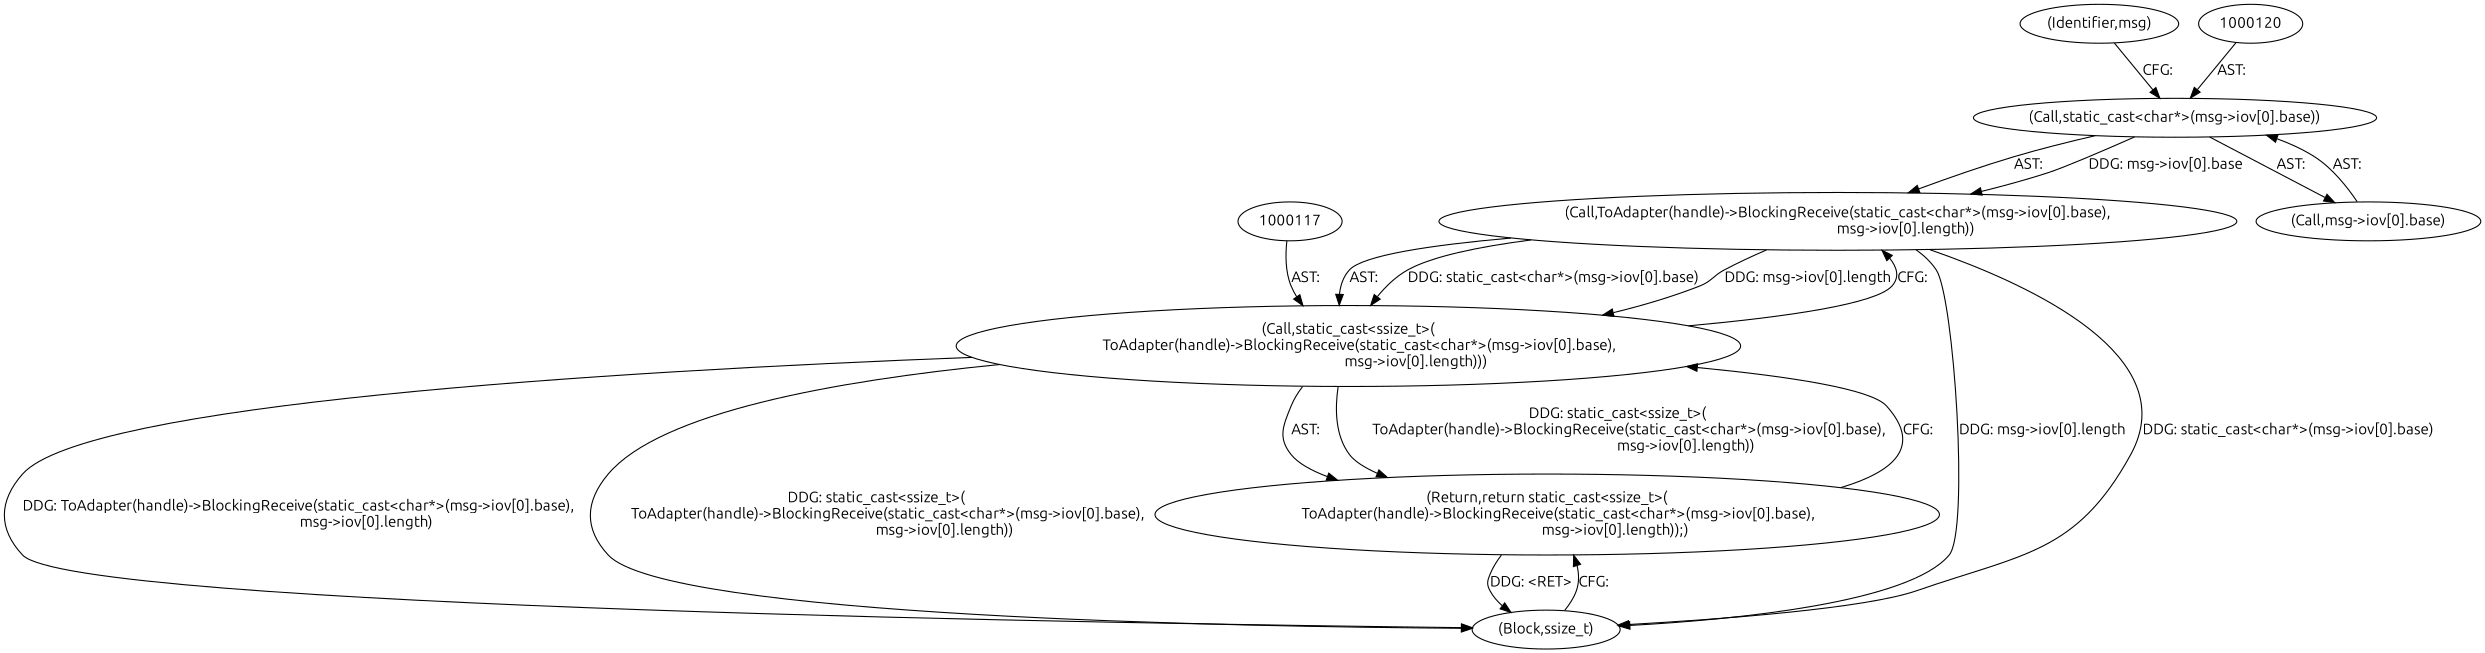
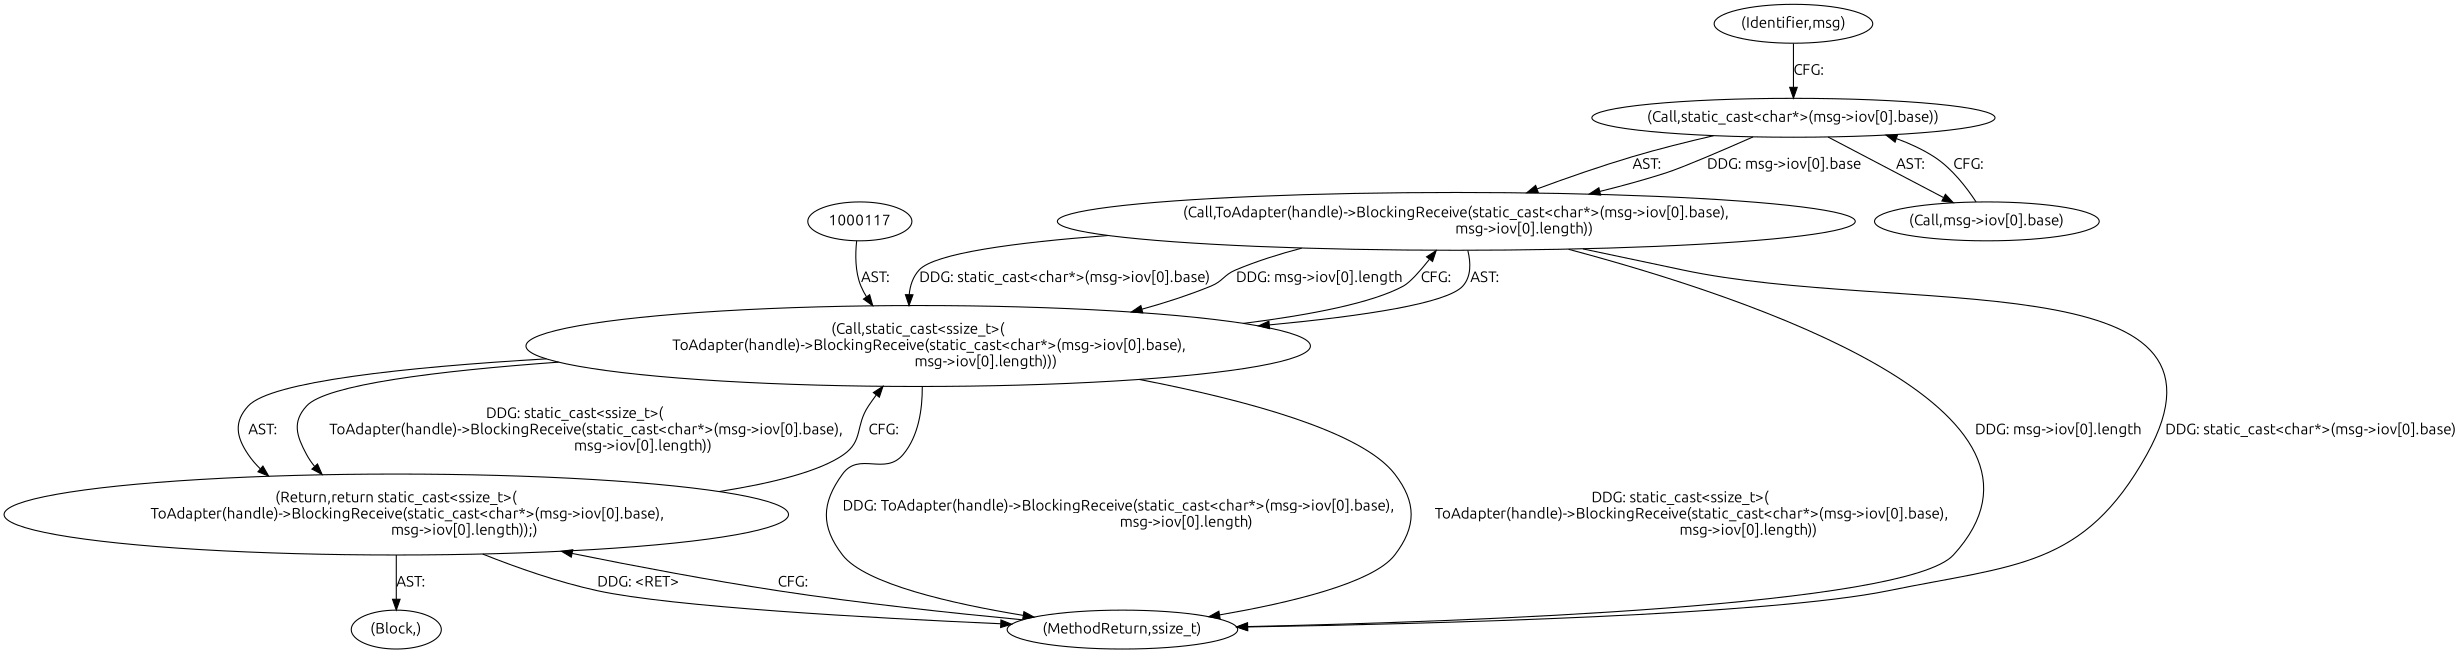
node "1000120": removed
edge "(Call,msg->iov[0].base)" -> "(Call,static_cast<char*>(msg->iov[0].base))": label "AST: " -> "CFG: "
node "(Block,)": added
node "(Block,ssize_t)": label "(Block,ssize_t)" -> "(MethodReturn,ssize_t)"
